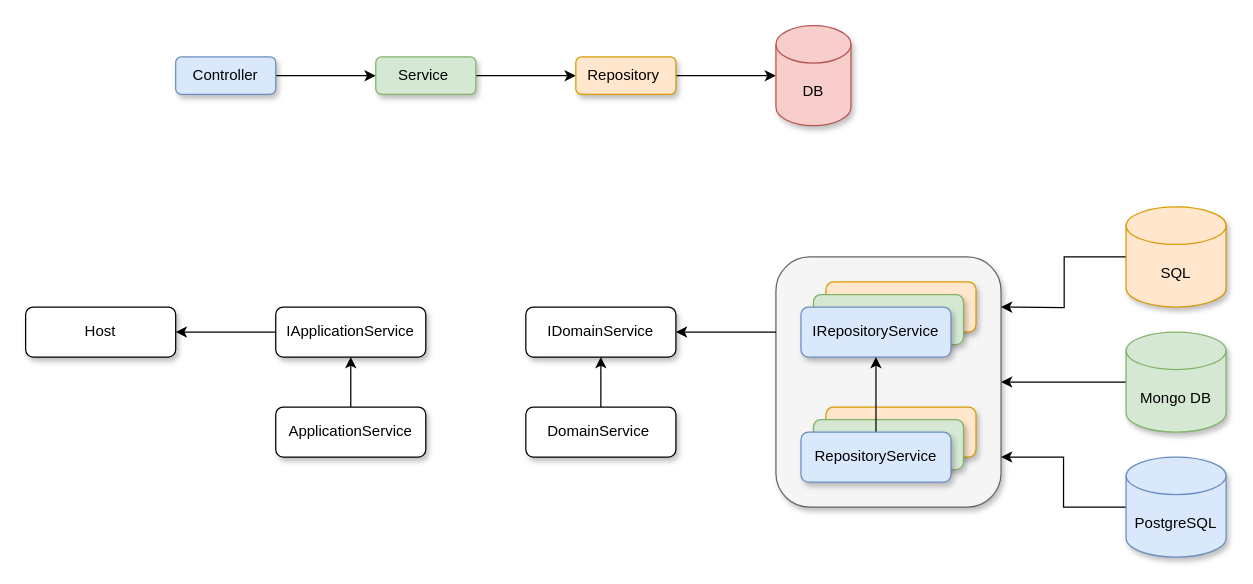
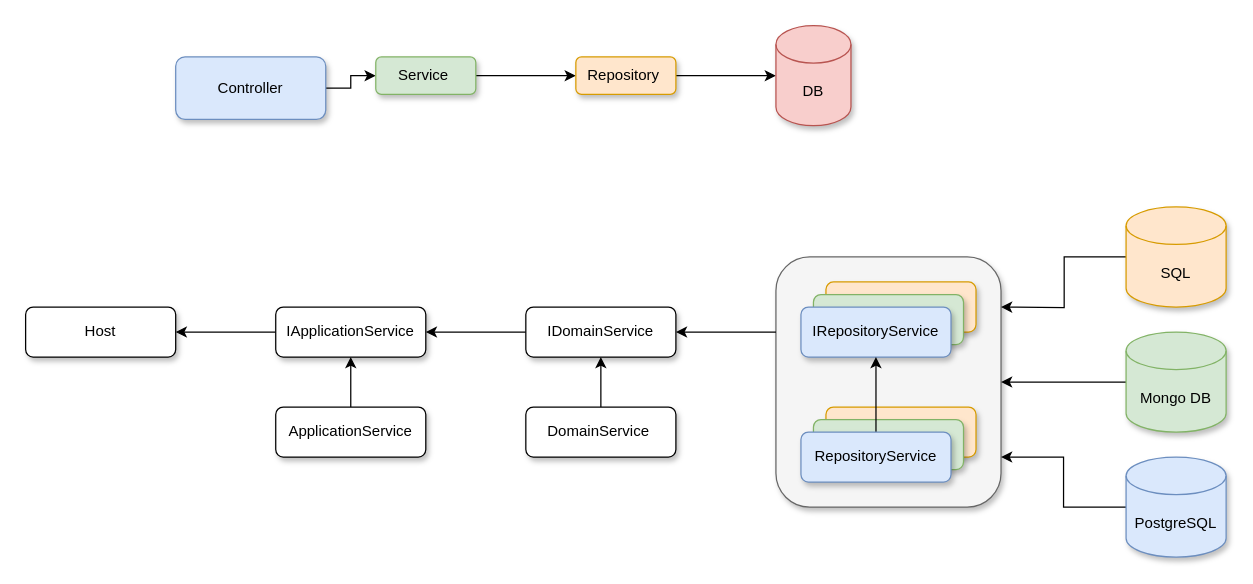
node "Controller": size 100x38 -> 150x63
edge "IDomainService" -> "IApplicationService": added
